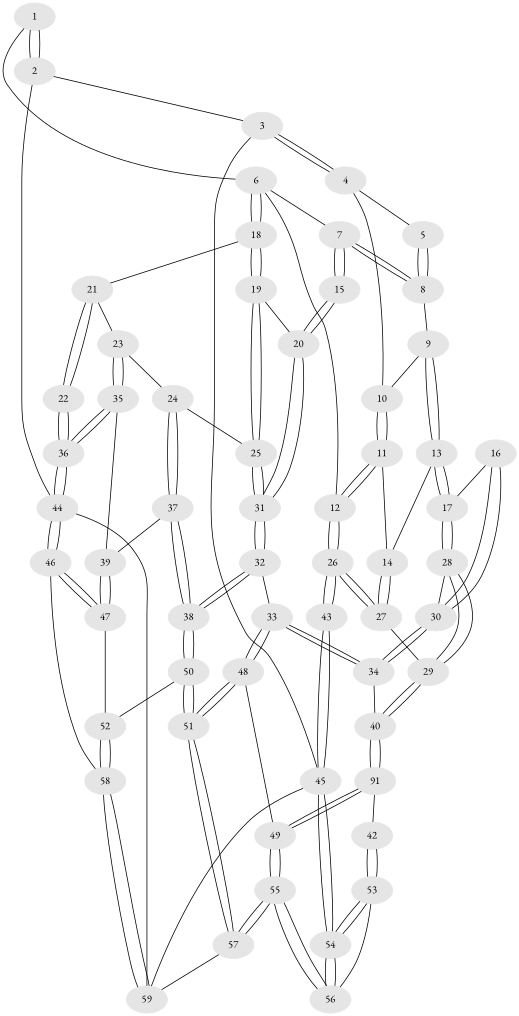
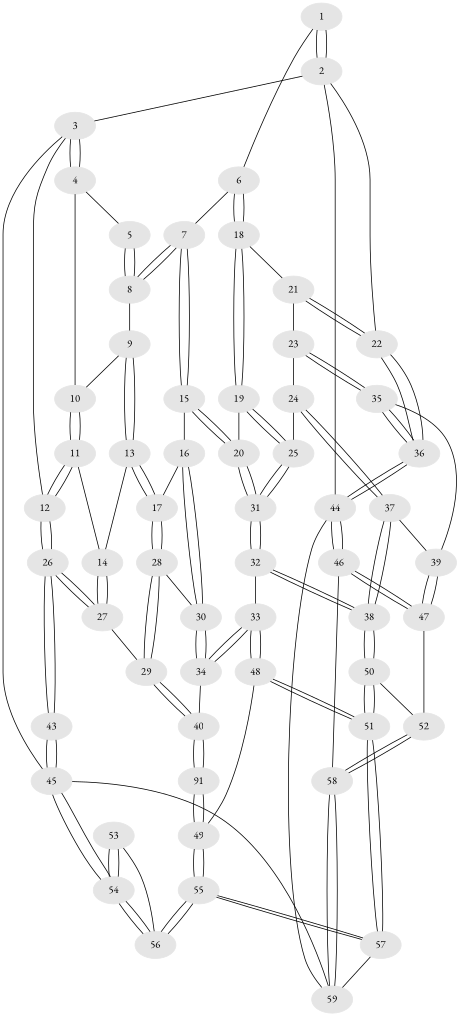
edge "2" -- "22": added
edge "6" -- "12": now "3" -- "12"
edge "15" -- "16": added
node "42": removed
